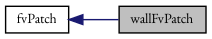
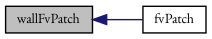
edge "wallFvPatch" -> "fvPatch": reversed
